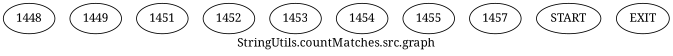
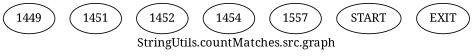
node "1448": removed
node "1453": removed
node "1455": removed
node "1457": label "1457" -> "1557"
